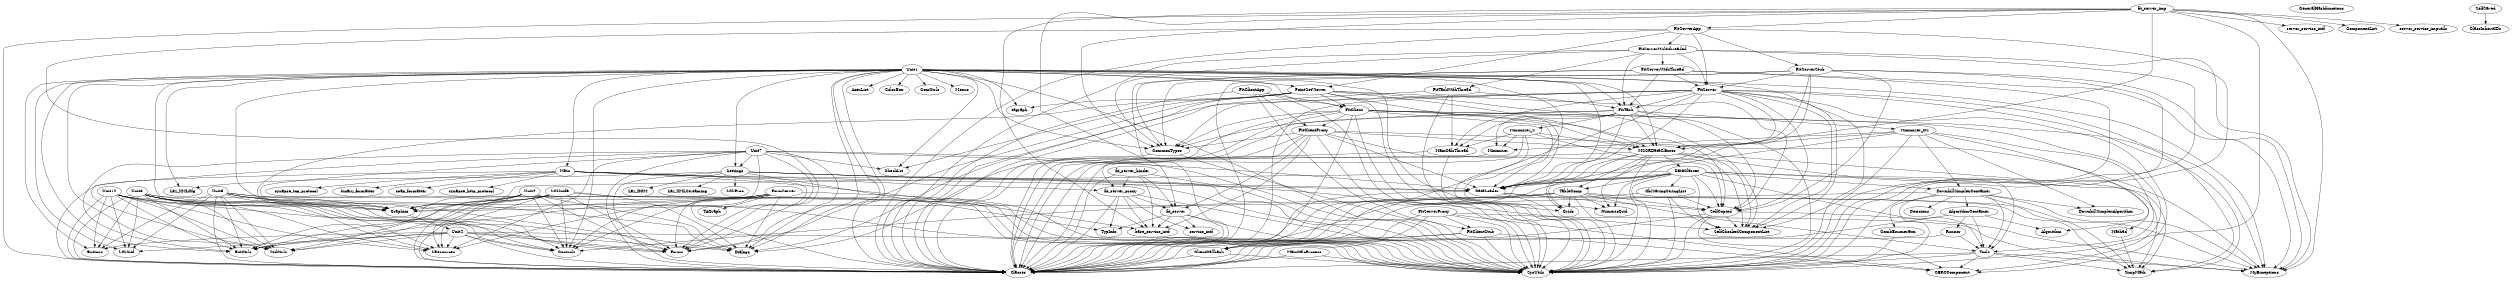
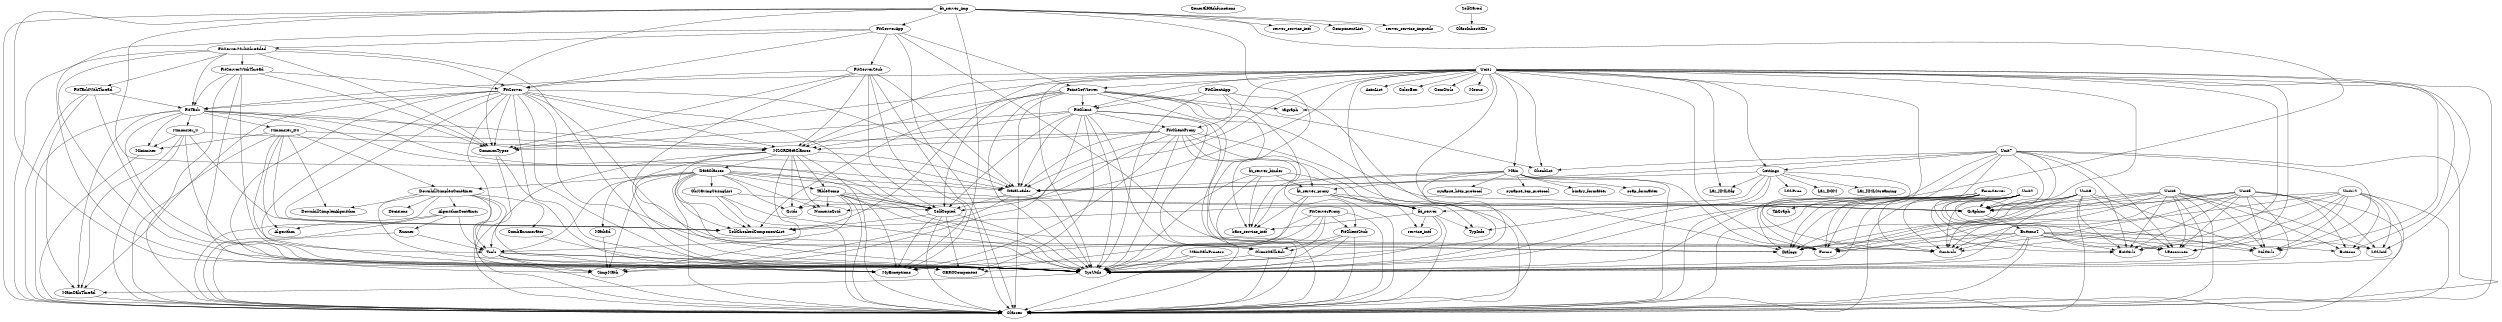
node "LCLIntf6": label "LCLIntf6" -> "Unit6"
edge "MainCalcThread" -> "SysUtils": reversed
node "Unit4": label "Unit4" -> "Buttons4"
